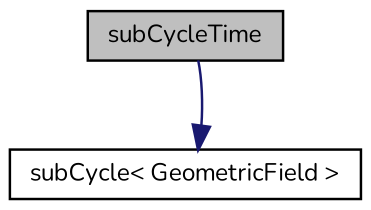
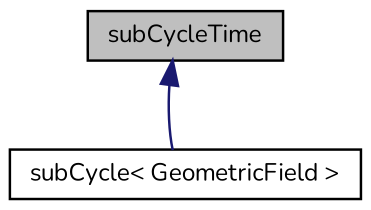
edge "subCycleTime" -> "subCycle< GeometricField >": reversed
